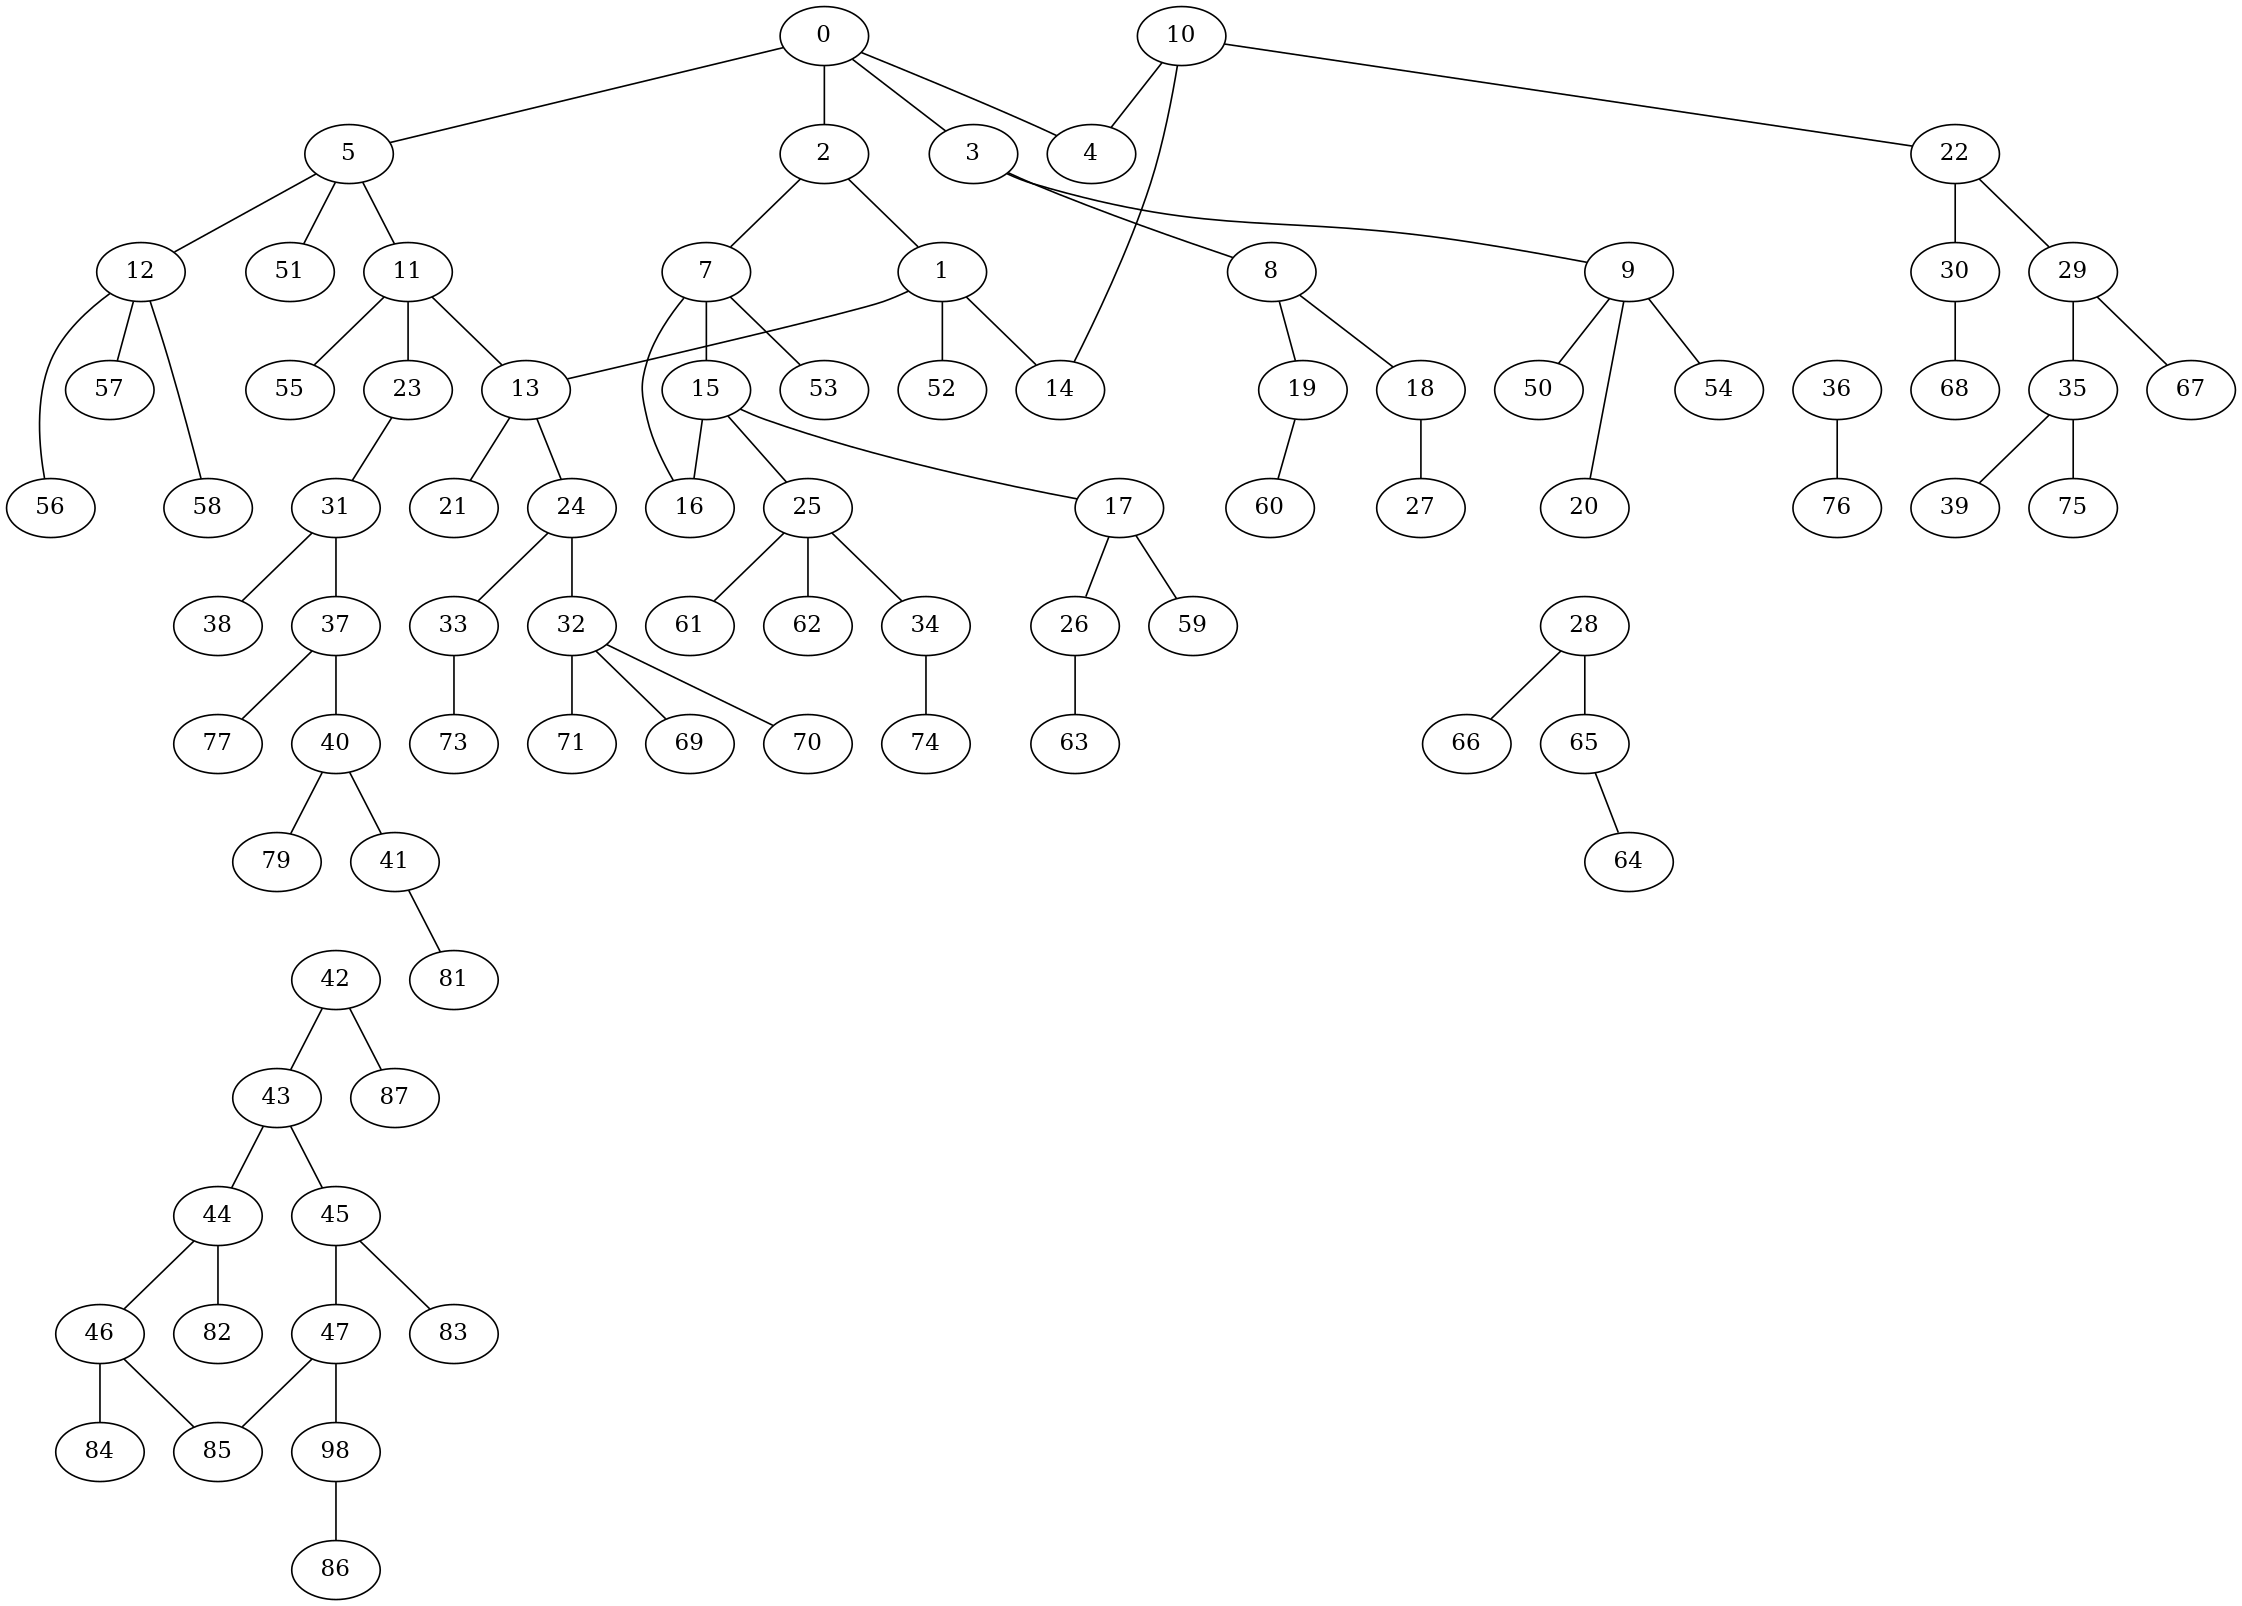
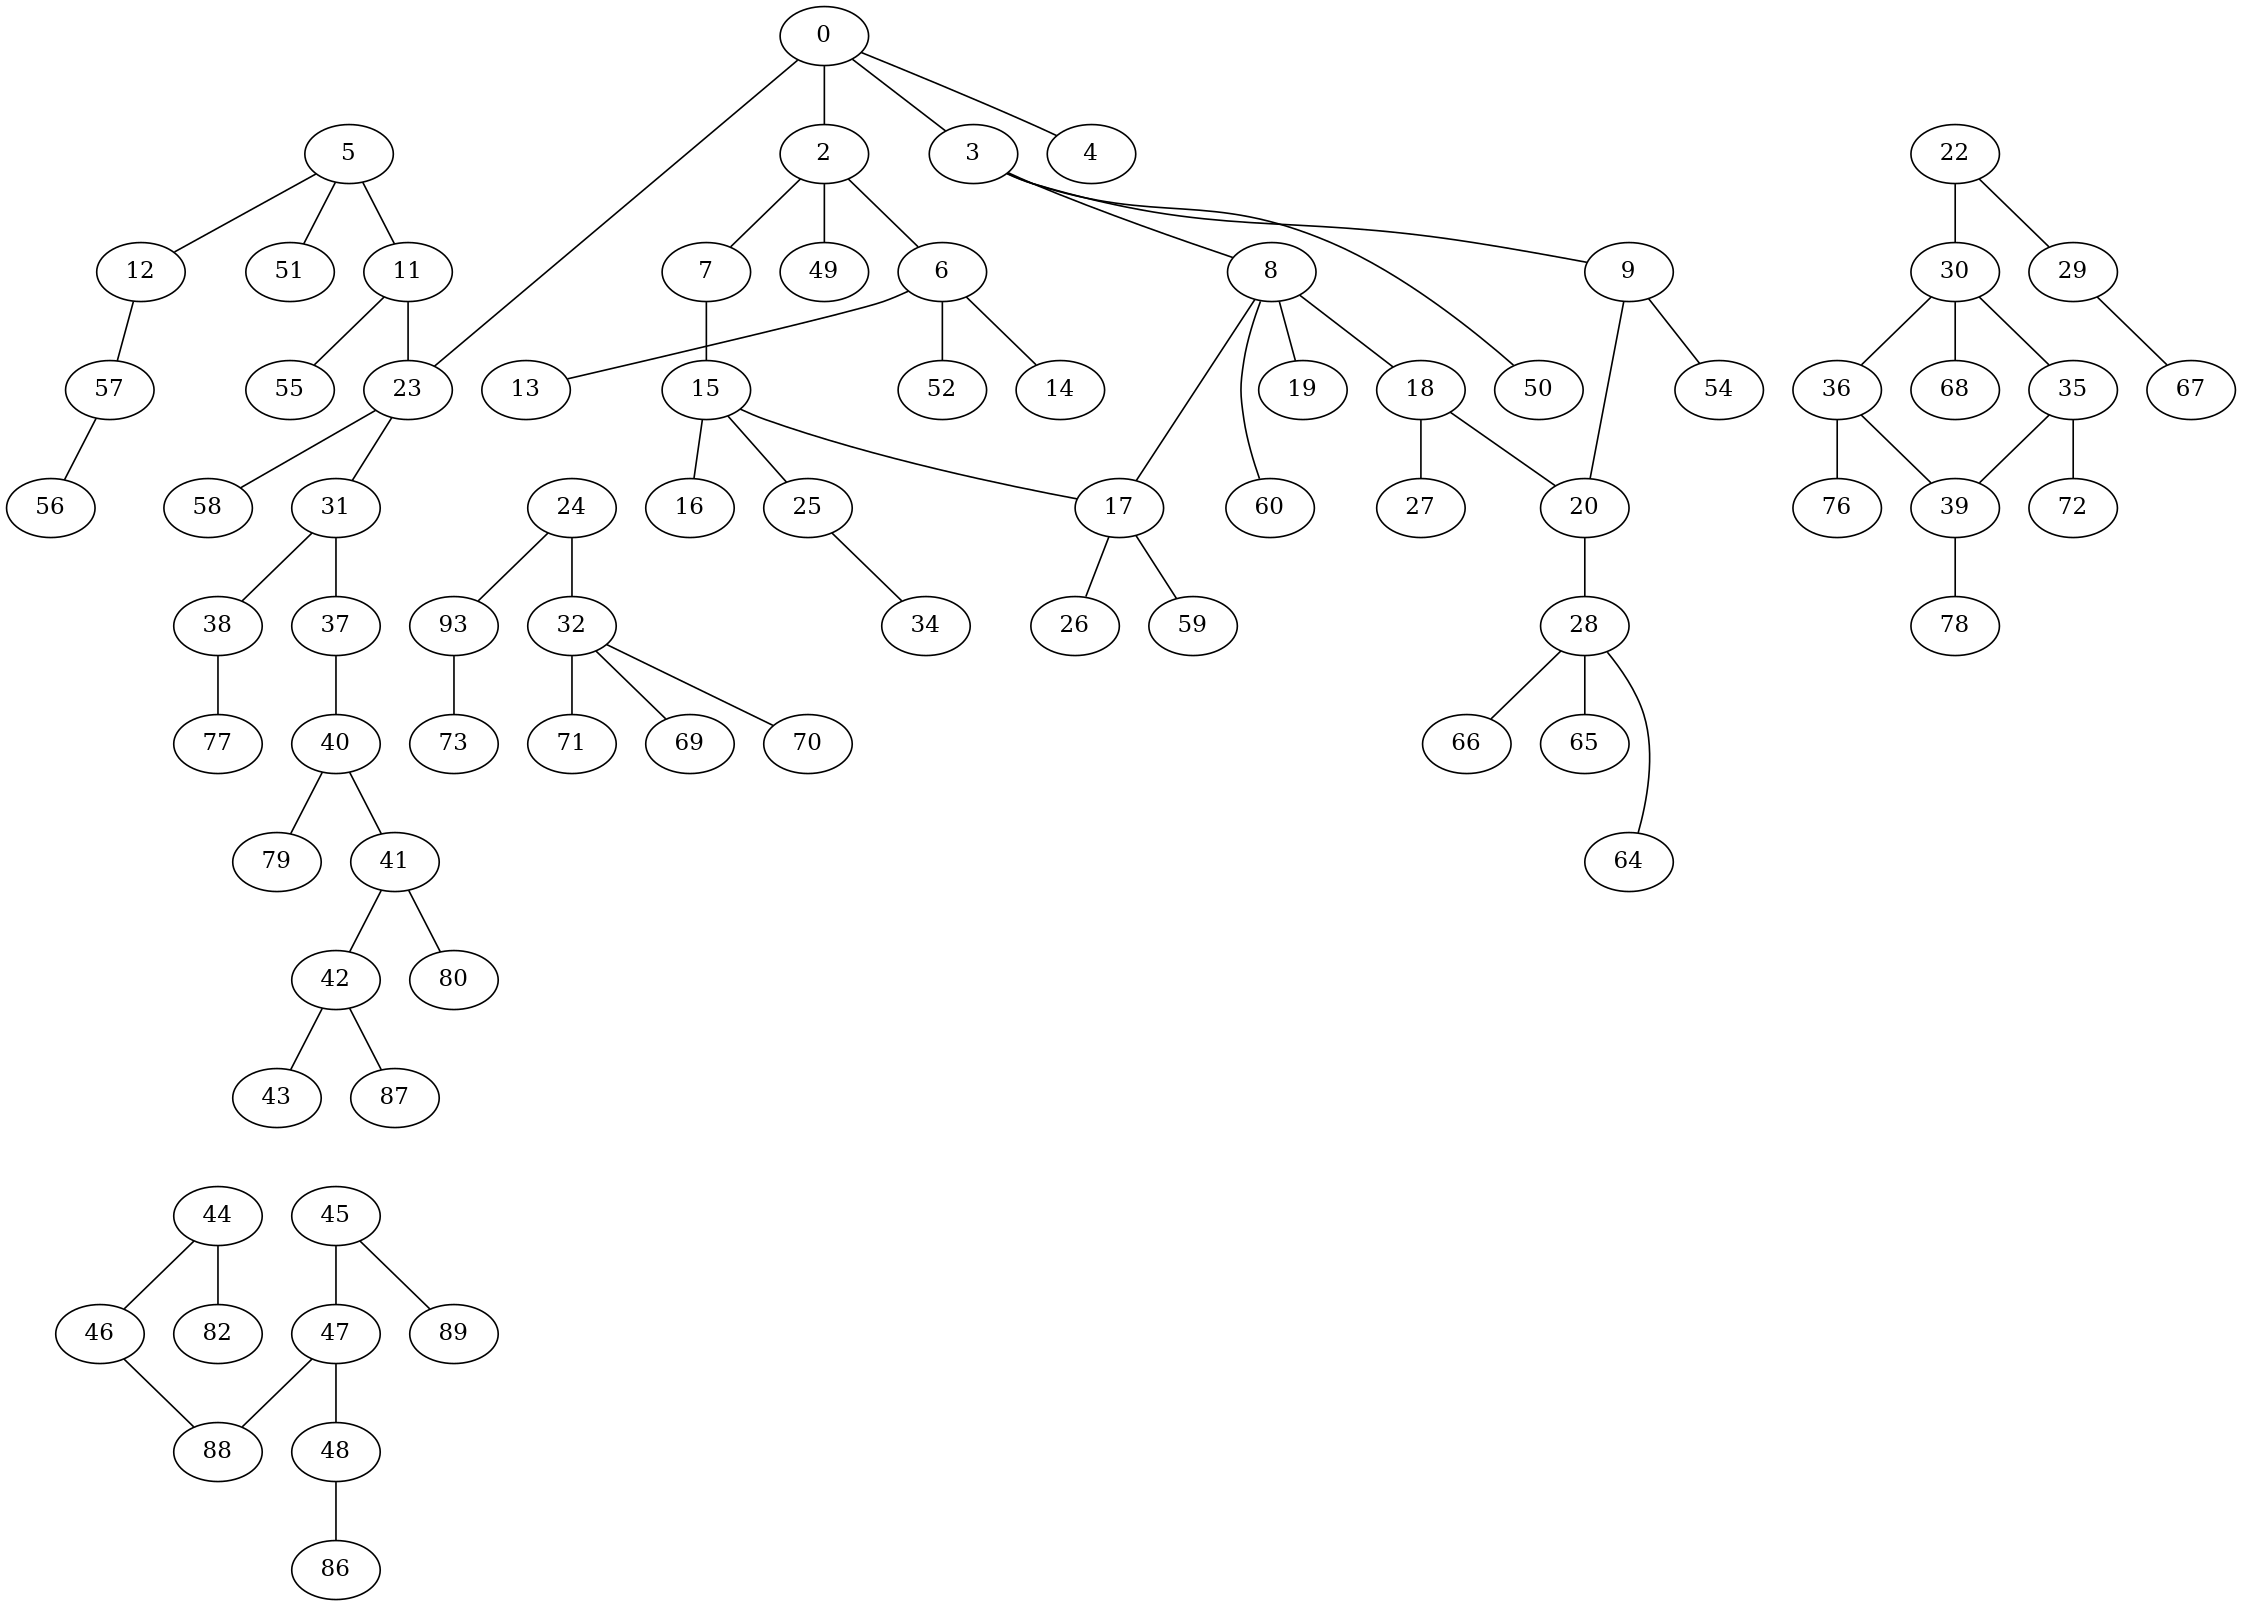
node "10": removed
edge "0" -- "5": now "0" -- "23"
node "49": added
node "1": label "1" -> "6"
edge "11" -- "13": removed
edge "9" -- "50": now "3" -- "50"
edge "30" -- "36": added
edge "29" -- "35": now "30" -- "35"
edge "12" -- "56": now "57" -- "56"
edge "7" -- "16": removed
edge "12" -- "58": now "23" -- "58"
node "53": removed
edge "8" -- "17": added
edge "13" -- "24": removed
edge "19" -- "60": now "8" -- "60"
edge "18" -- "20": added
edge "36" -- "39": added
node "21": removed
node "75": label "75" -> "72"
edge "20" -- "28": added
node "33": label "33" -> "93"
node "61": removed
node "62": removed
node "78": added
edge "37" -- "77": now "38" -- "77"
node "74": removed
node "63": removed
edge "65" -- "64": now "28" -- "64"
edge "41" -- "42": added
node "81": label "81" -> "80"
edge "43" -- "44": removed
edge "43" -- "45": removed
node "83": label "83" -> "89"
node "84": removed
node "85": label "85" -> "88"
node "98": label "98" -> "48"
